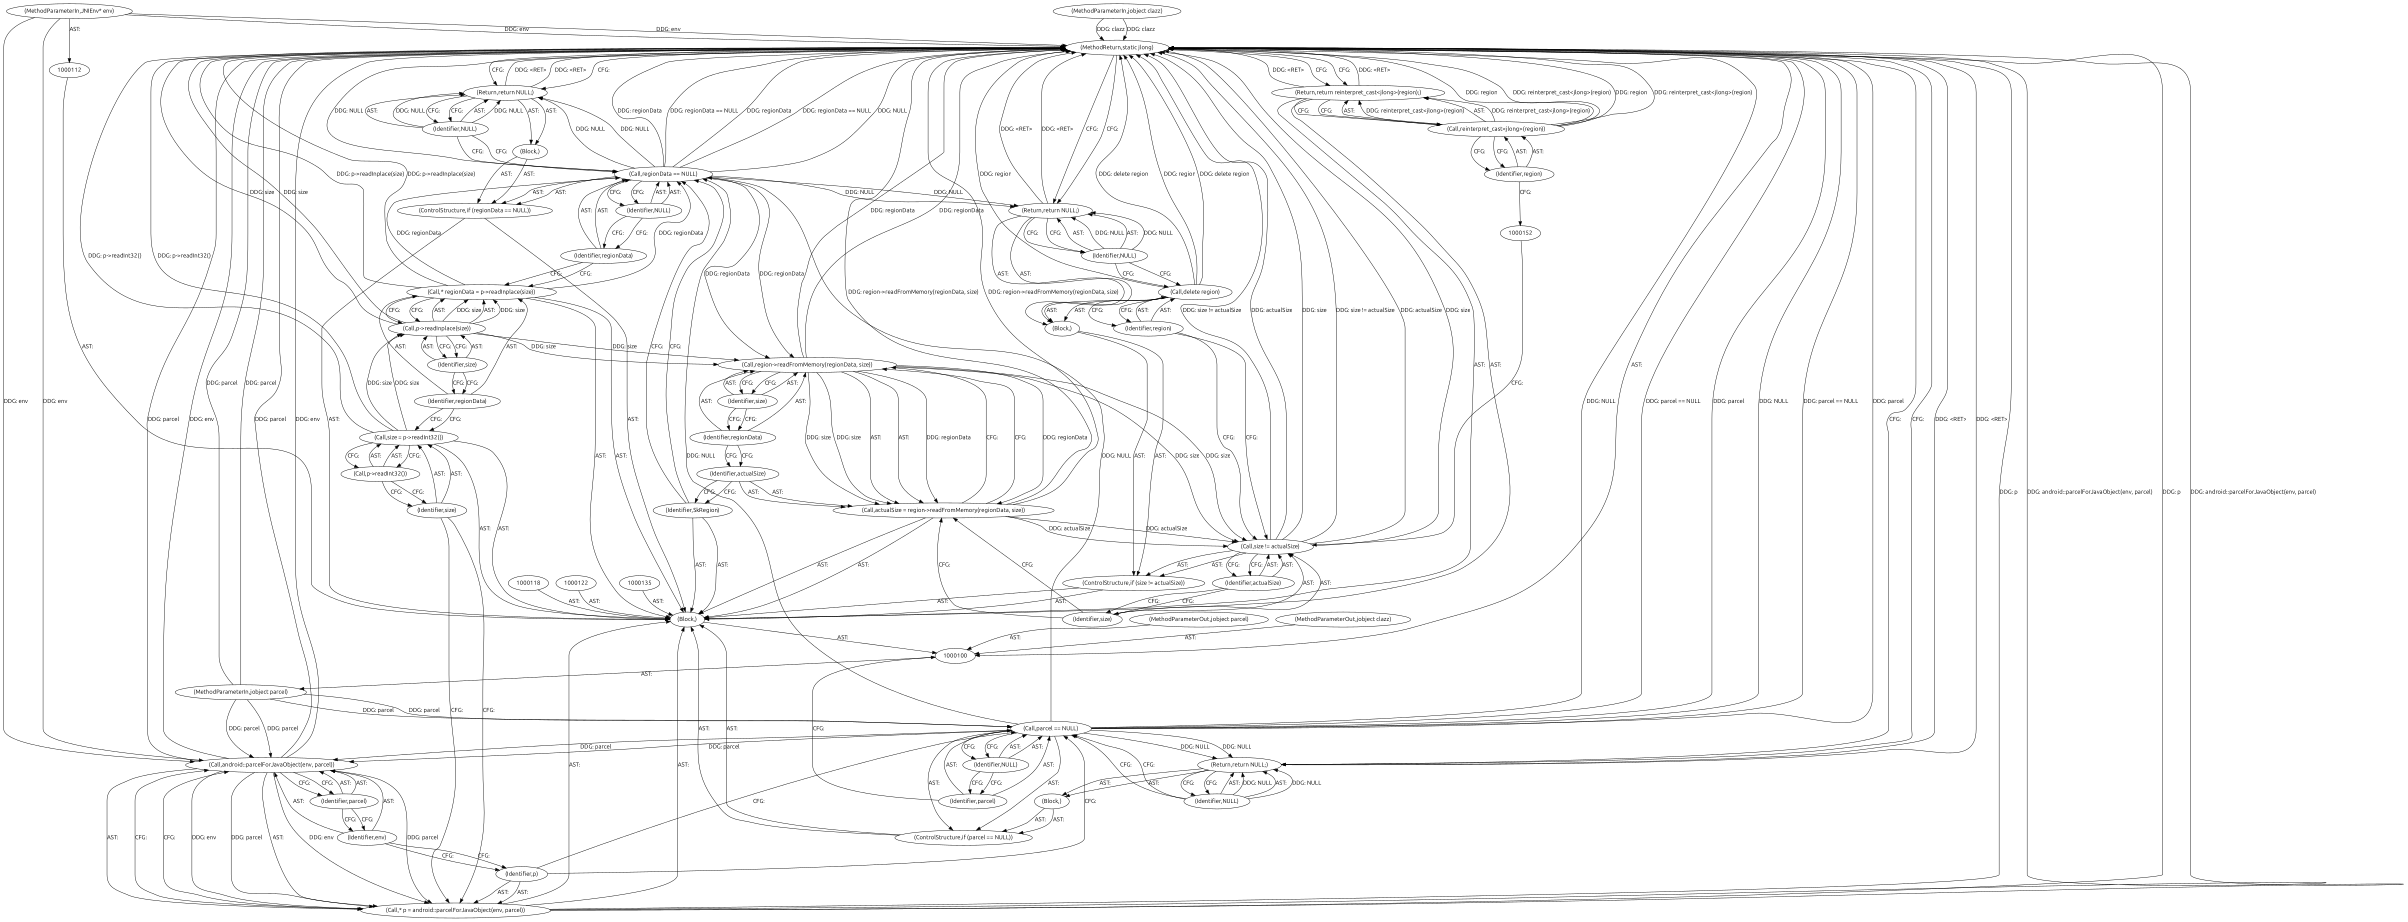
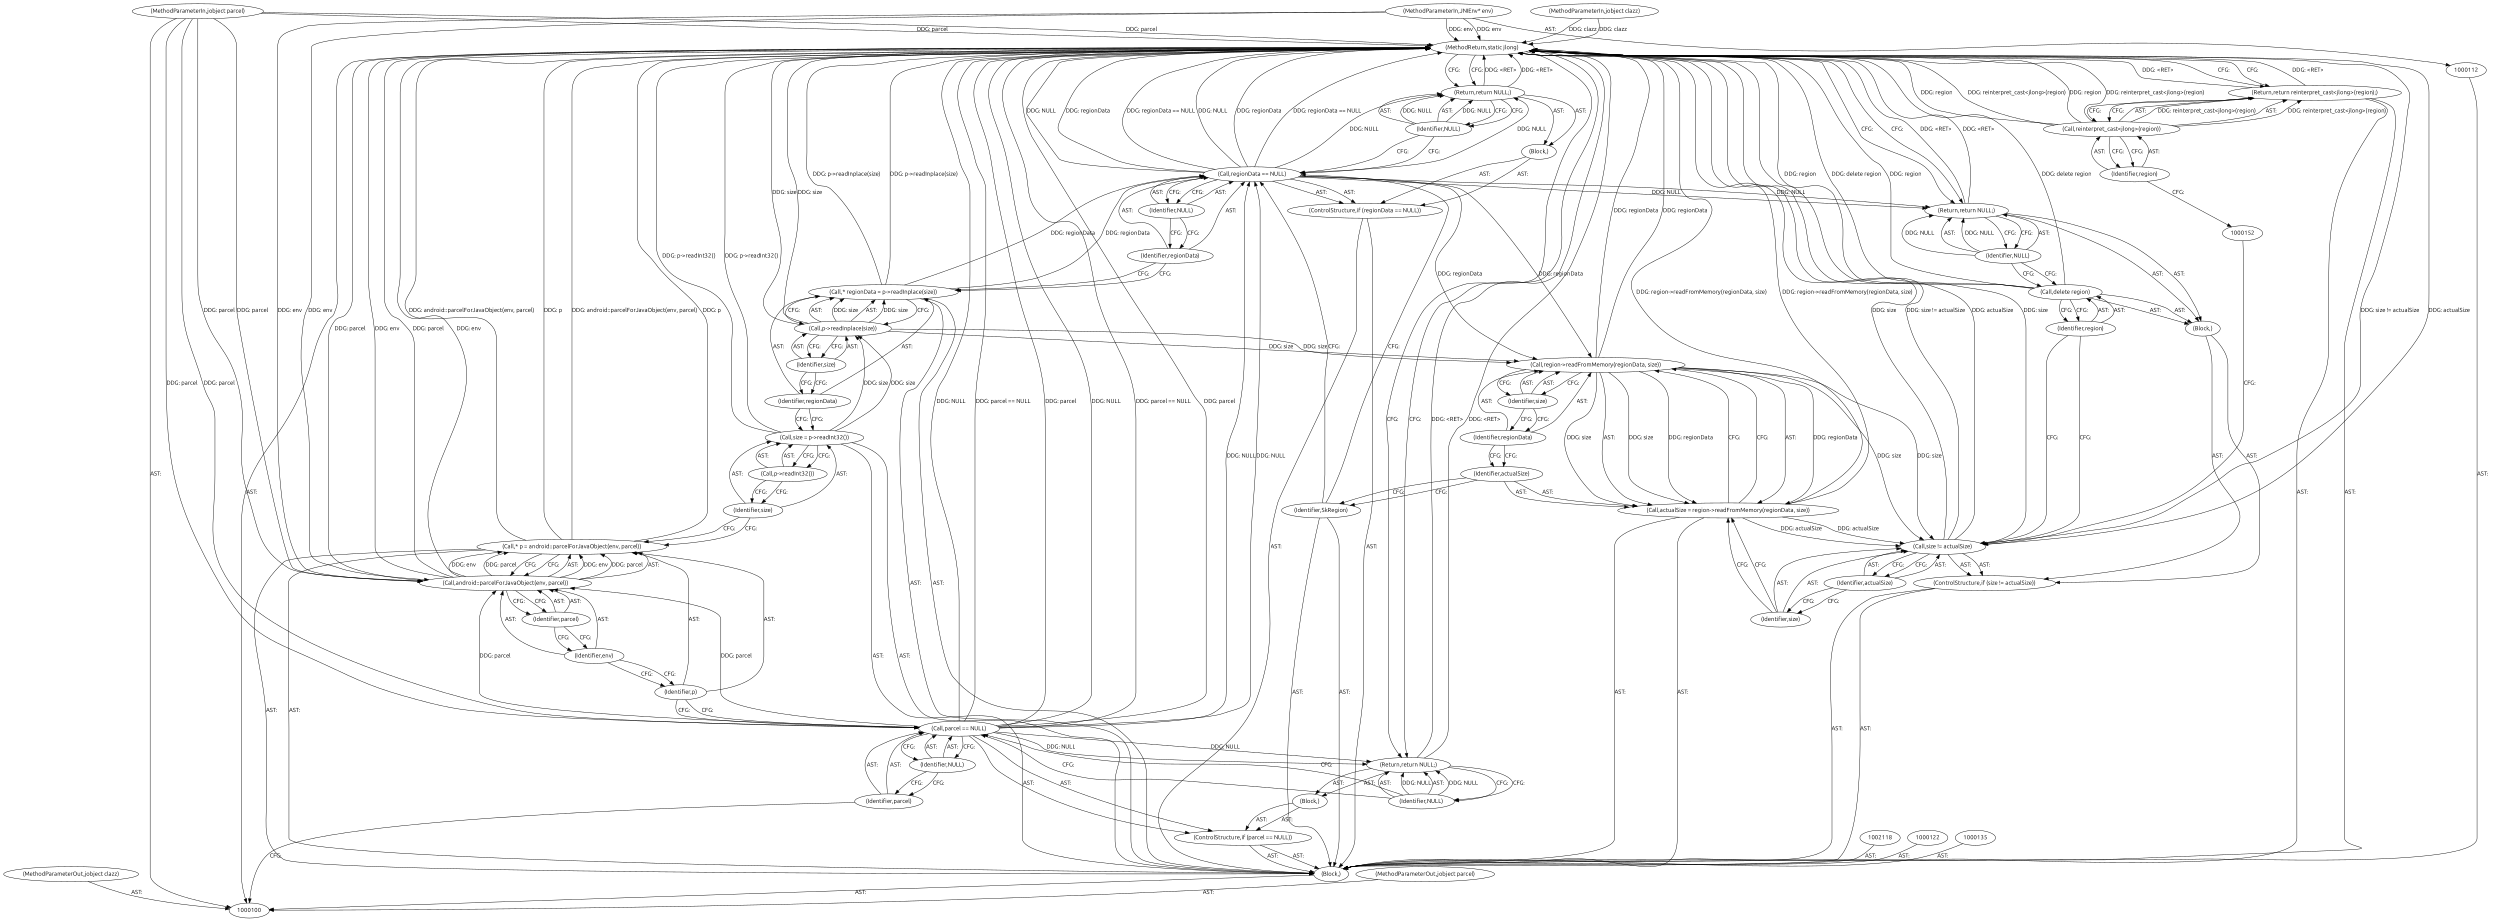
node "1000118": label "1000118" -> "1002118"
edge "1000100" -> "(MethodParameterIn,jobject parcel)": reversed
